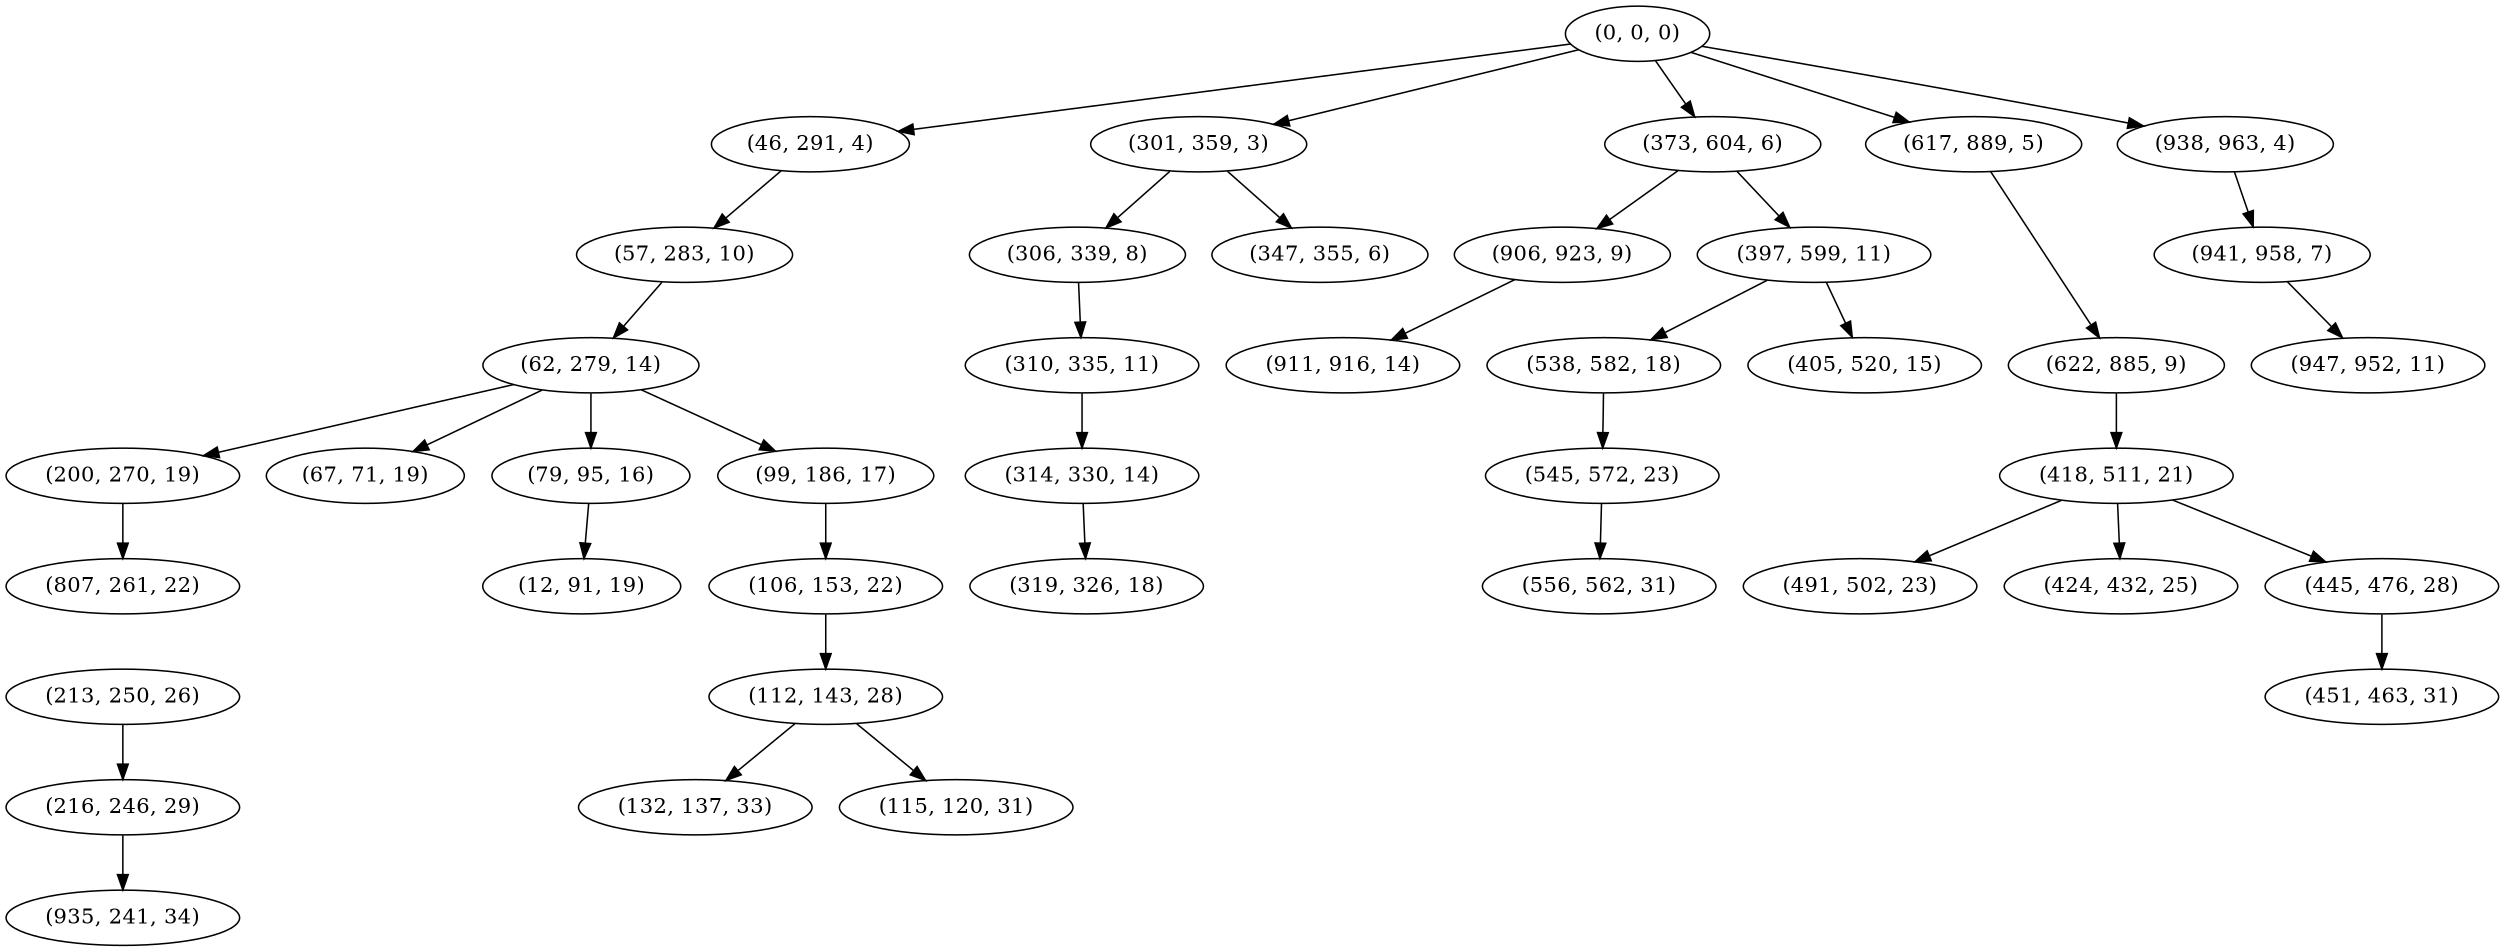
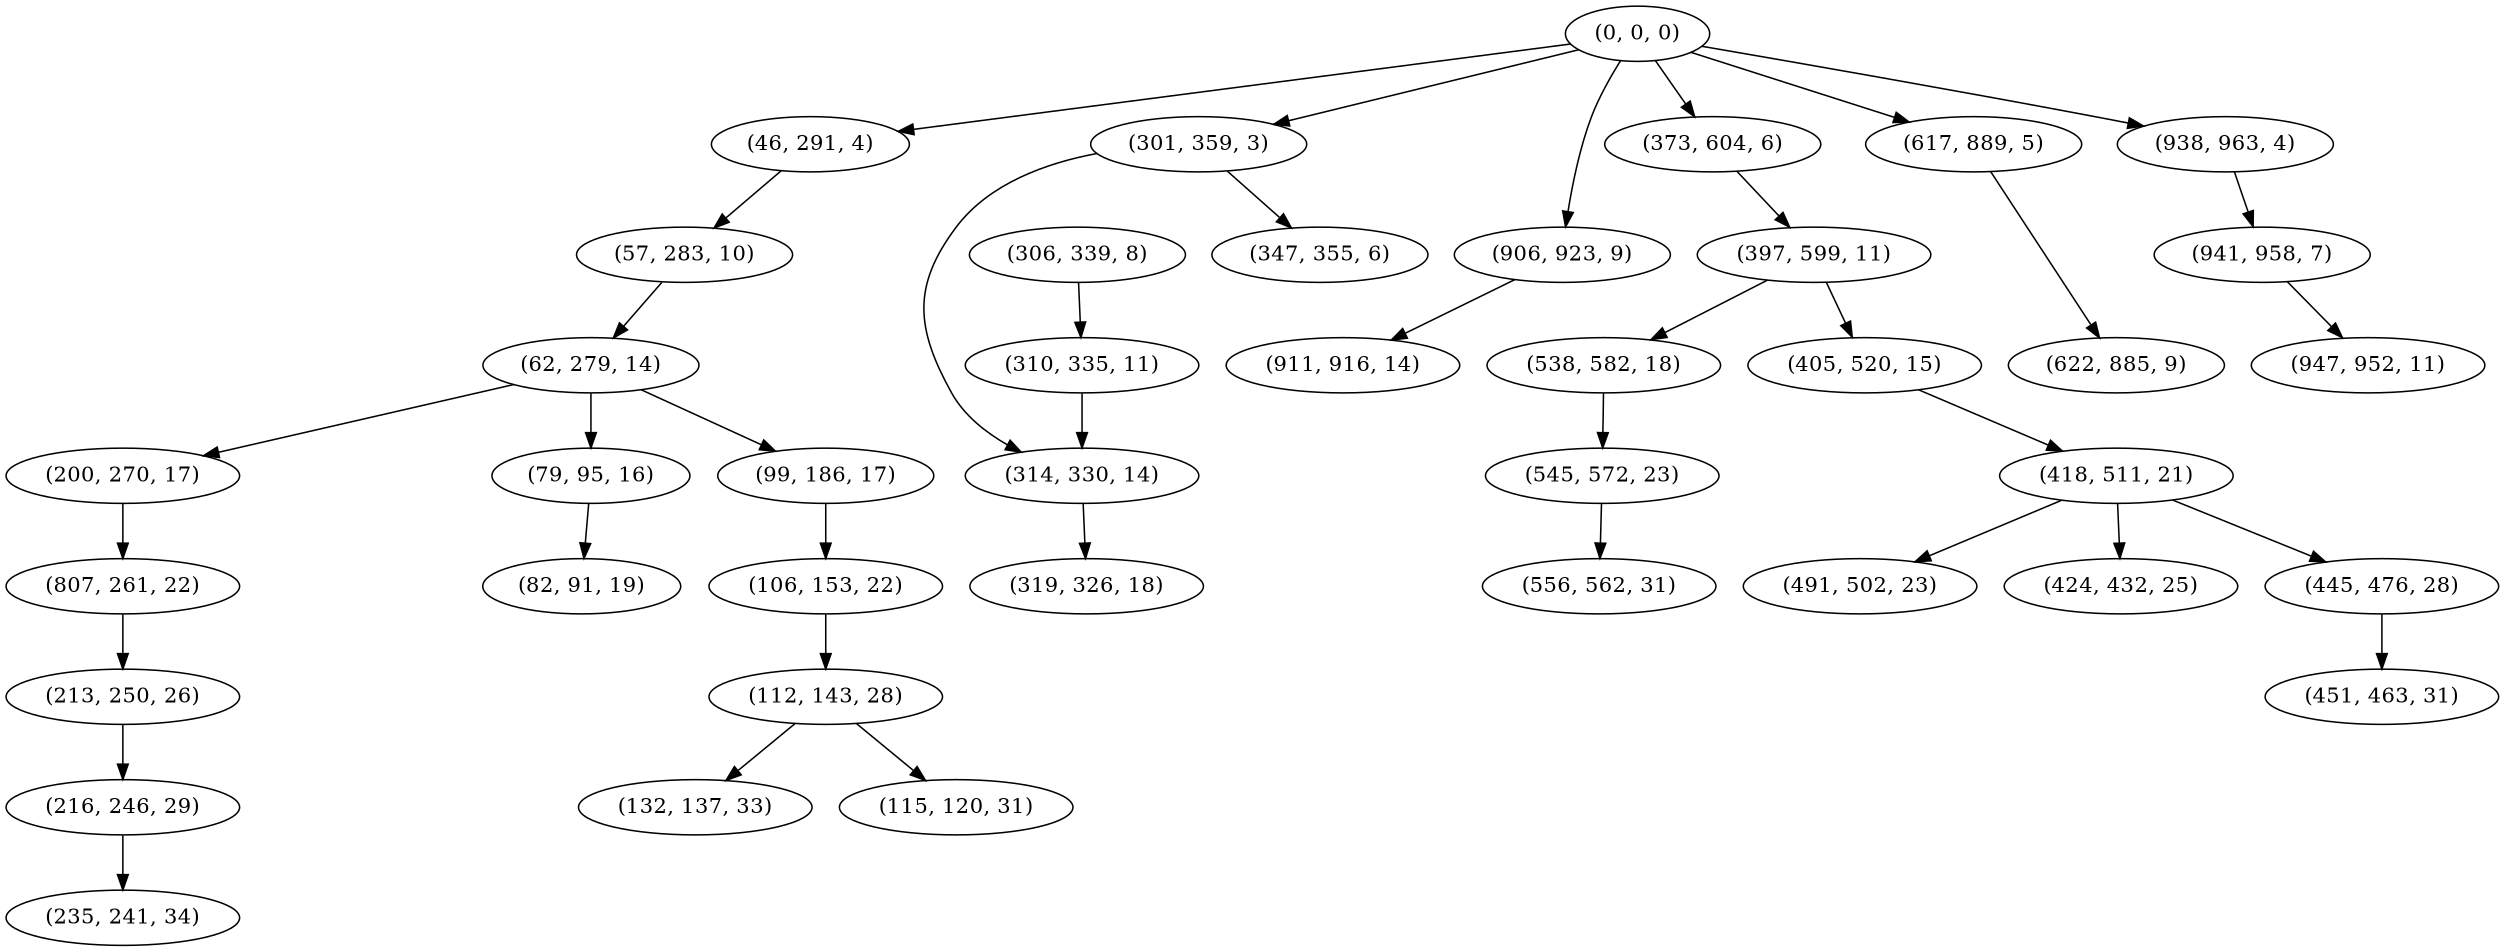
edge "(301, 359, 3)" -> "(306, 339, 8)": now "(301, 359, 3)" -> "(314, 330, 14)"
edge "(373, 604, 6)" -> "(906, 923, 9)": now "(0, 0, 0)" -> "(906, 923, 9)"
edge "(622, 885, 9)" -> "(418, 511, 21)": now "(405, 520, 15)" -> "(418, 511, 21)"
node "(200, 270, 19)": label "(200, 270, 19)" -> "(200, 270, 17)"
node "(67, 71, 19)": removed
node "(12, 91, 19)": label "(12, 91, 19)" -> "(82, 91, 19)"
edge "(807, 261, 22)" -> "(213, 250, 26)": added
node "(935, 241, 34)": label "(935, 241, 34)" -> "(235, 241, 34)"
